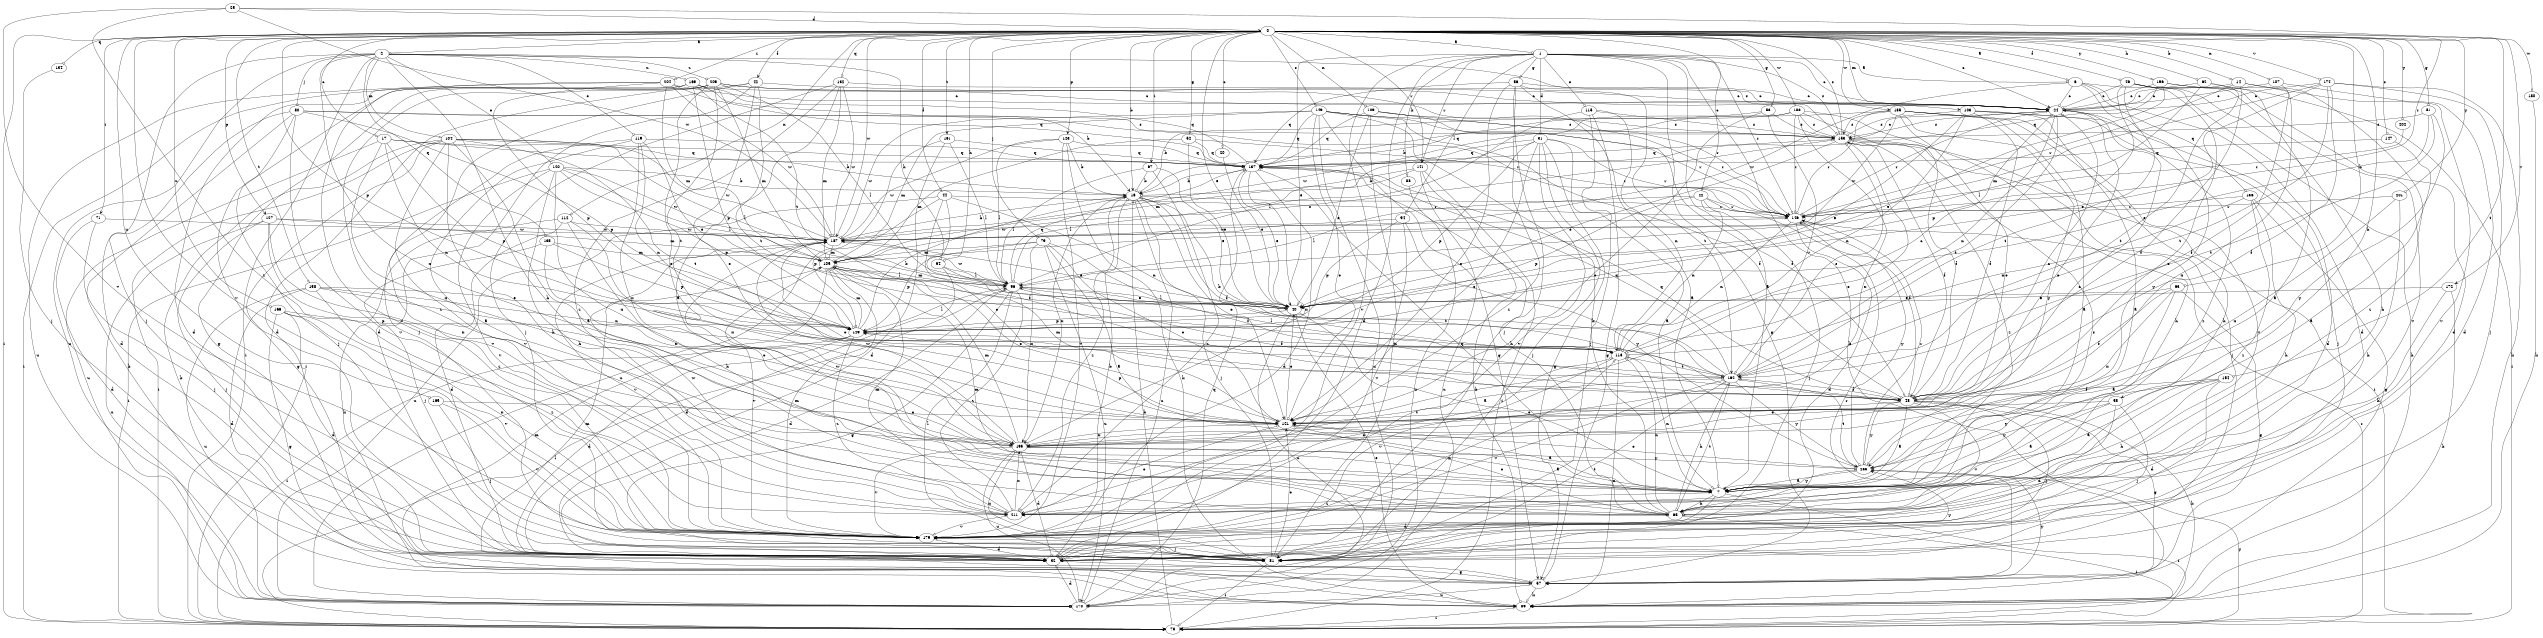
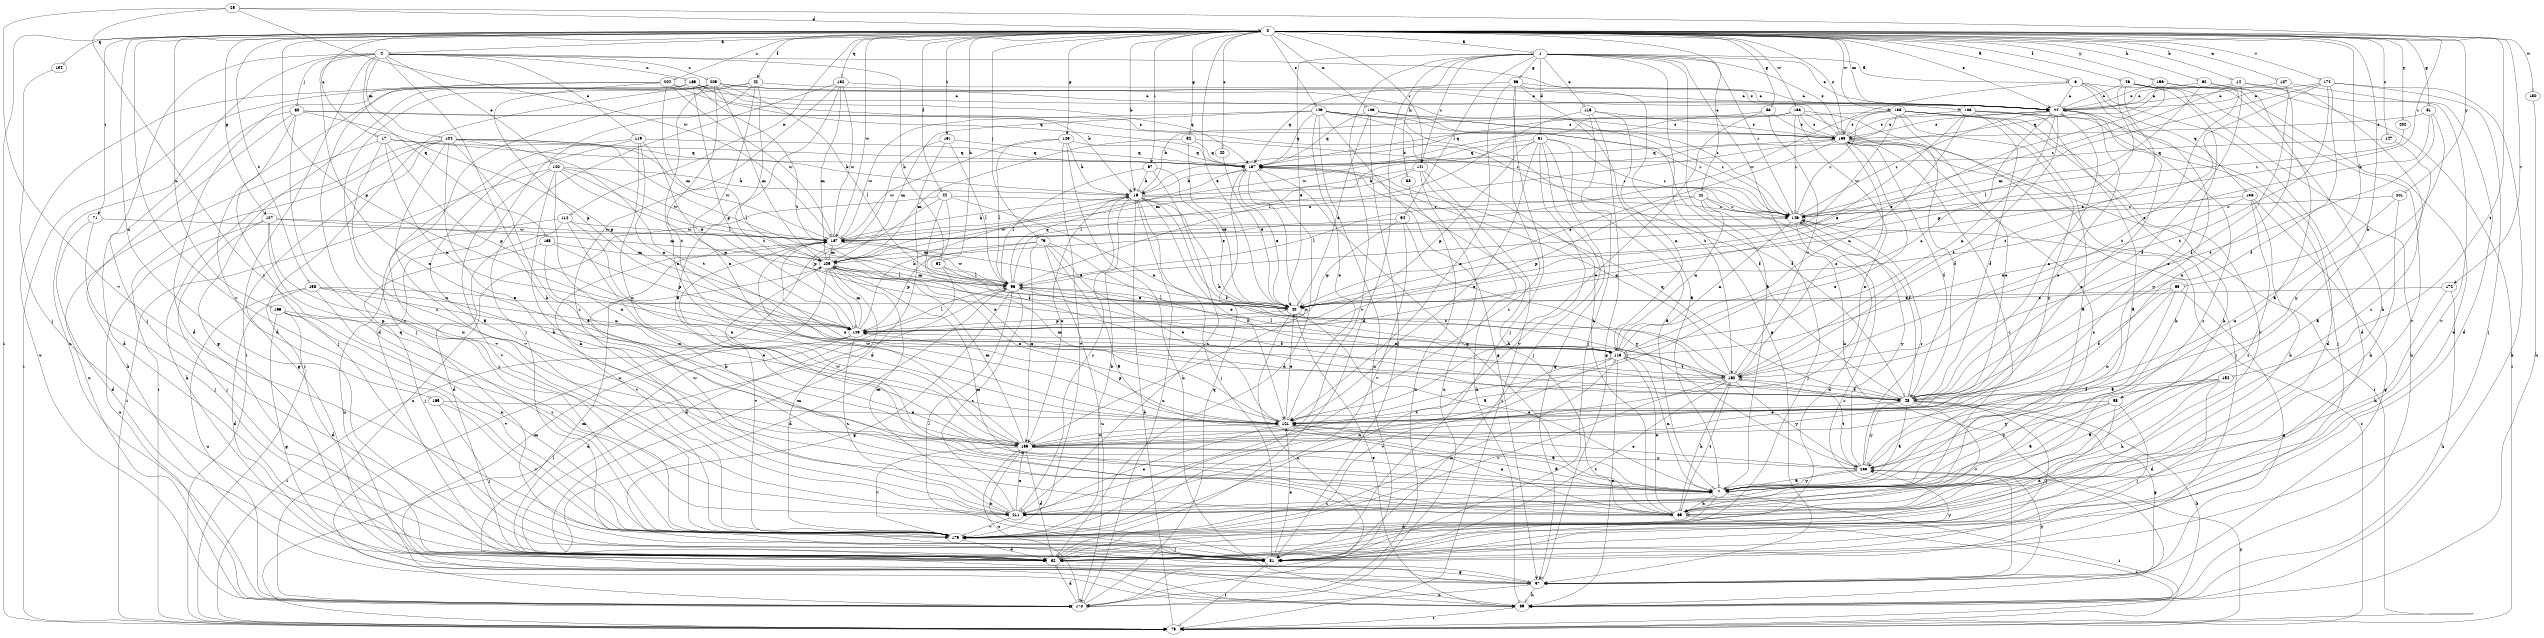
edge "169" -> "137": arrowhead odot -> vee
edge "80" -> "179": label "v" -> "q"
